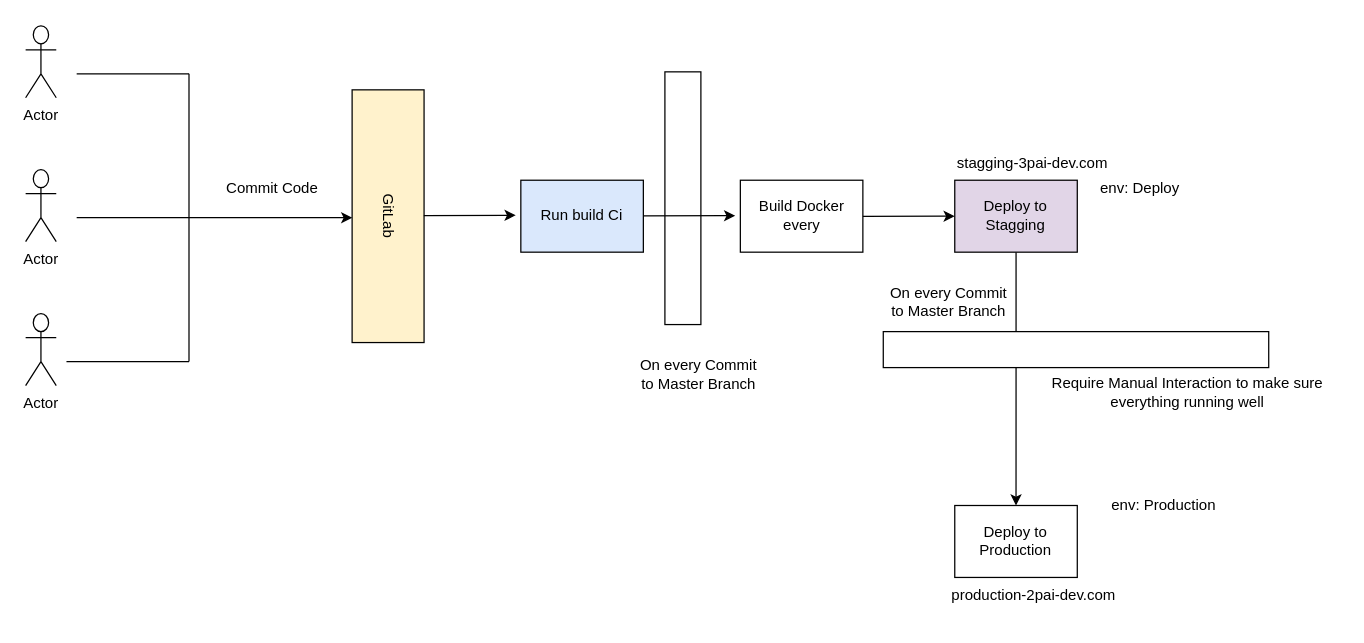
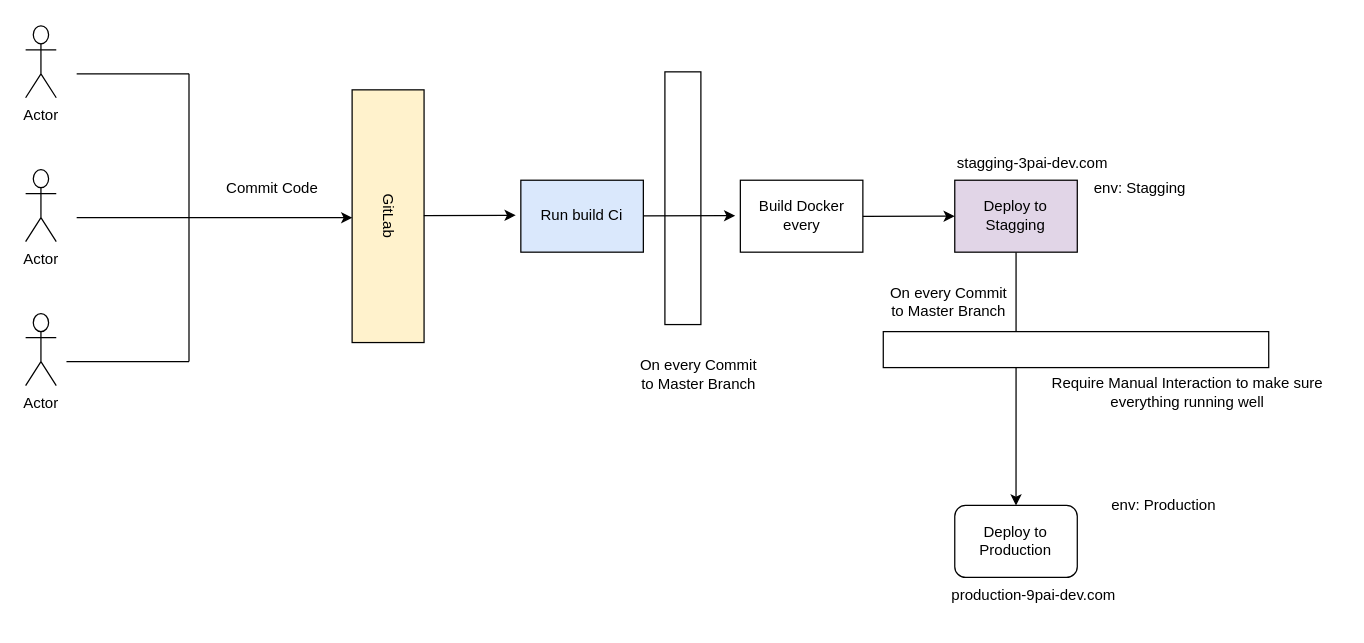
node "env: Deploy": label "env: Deploy" -> "env: Stagging"
node "Deploy to Production": shape rectangle -> rounded rectangle
node "production-2pai-dev.com": label "production-2pai-dev.com" -> "production-9pai-dev.com"
